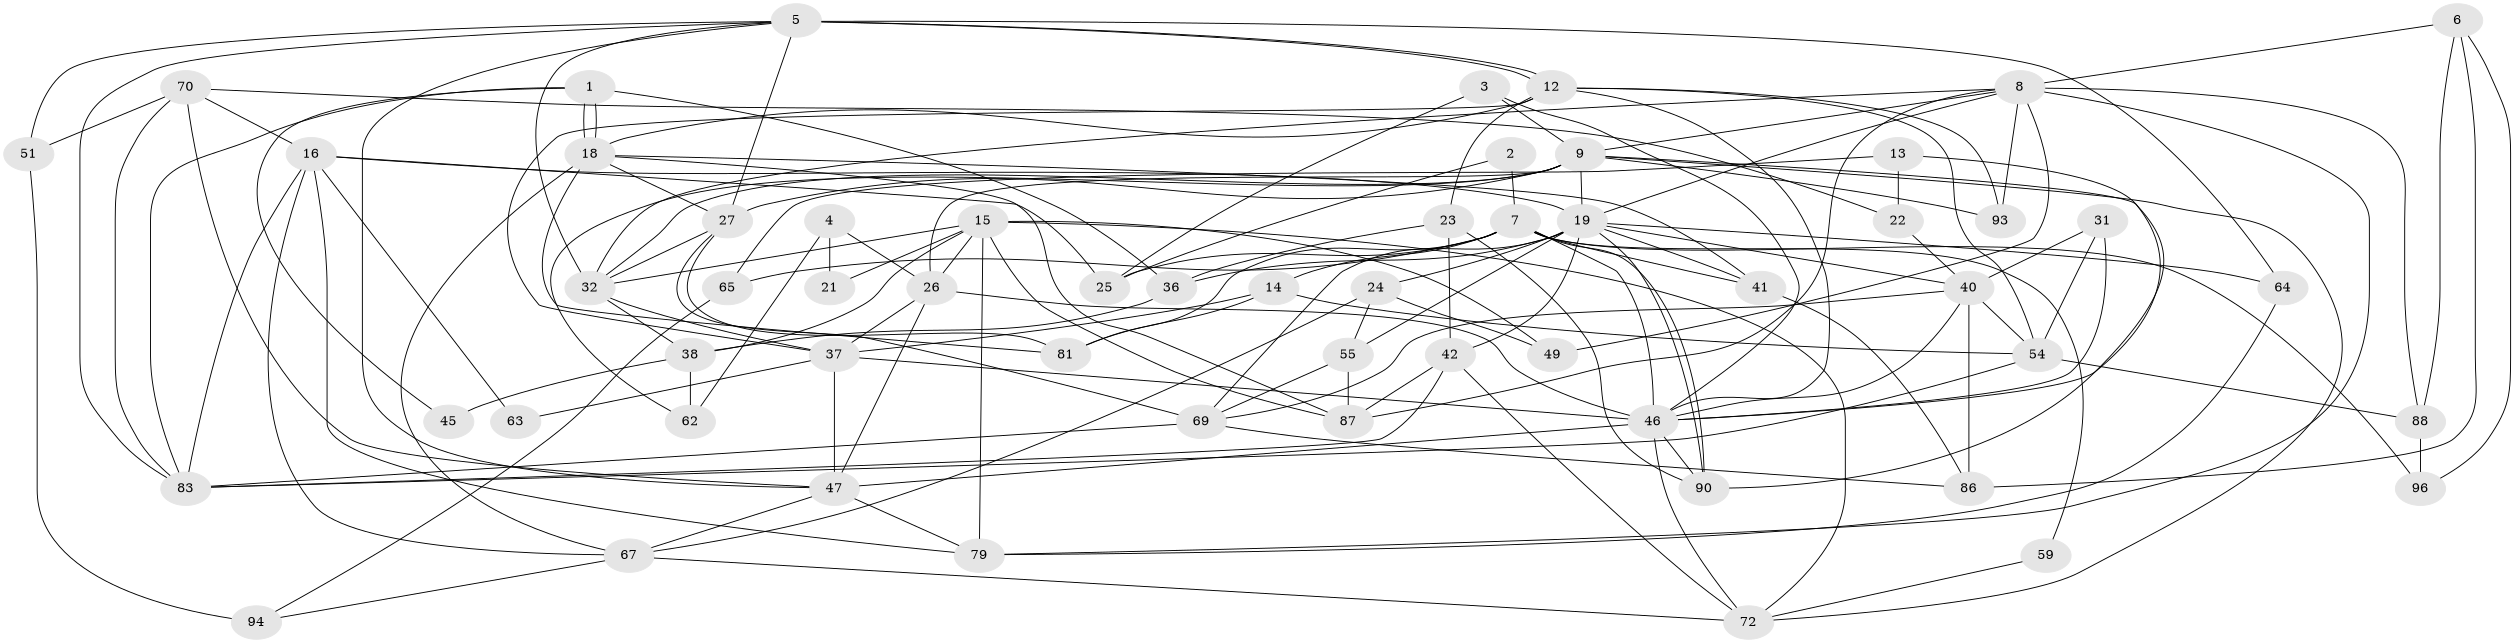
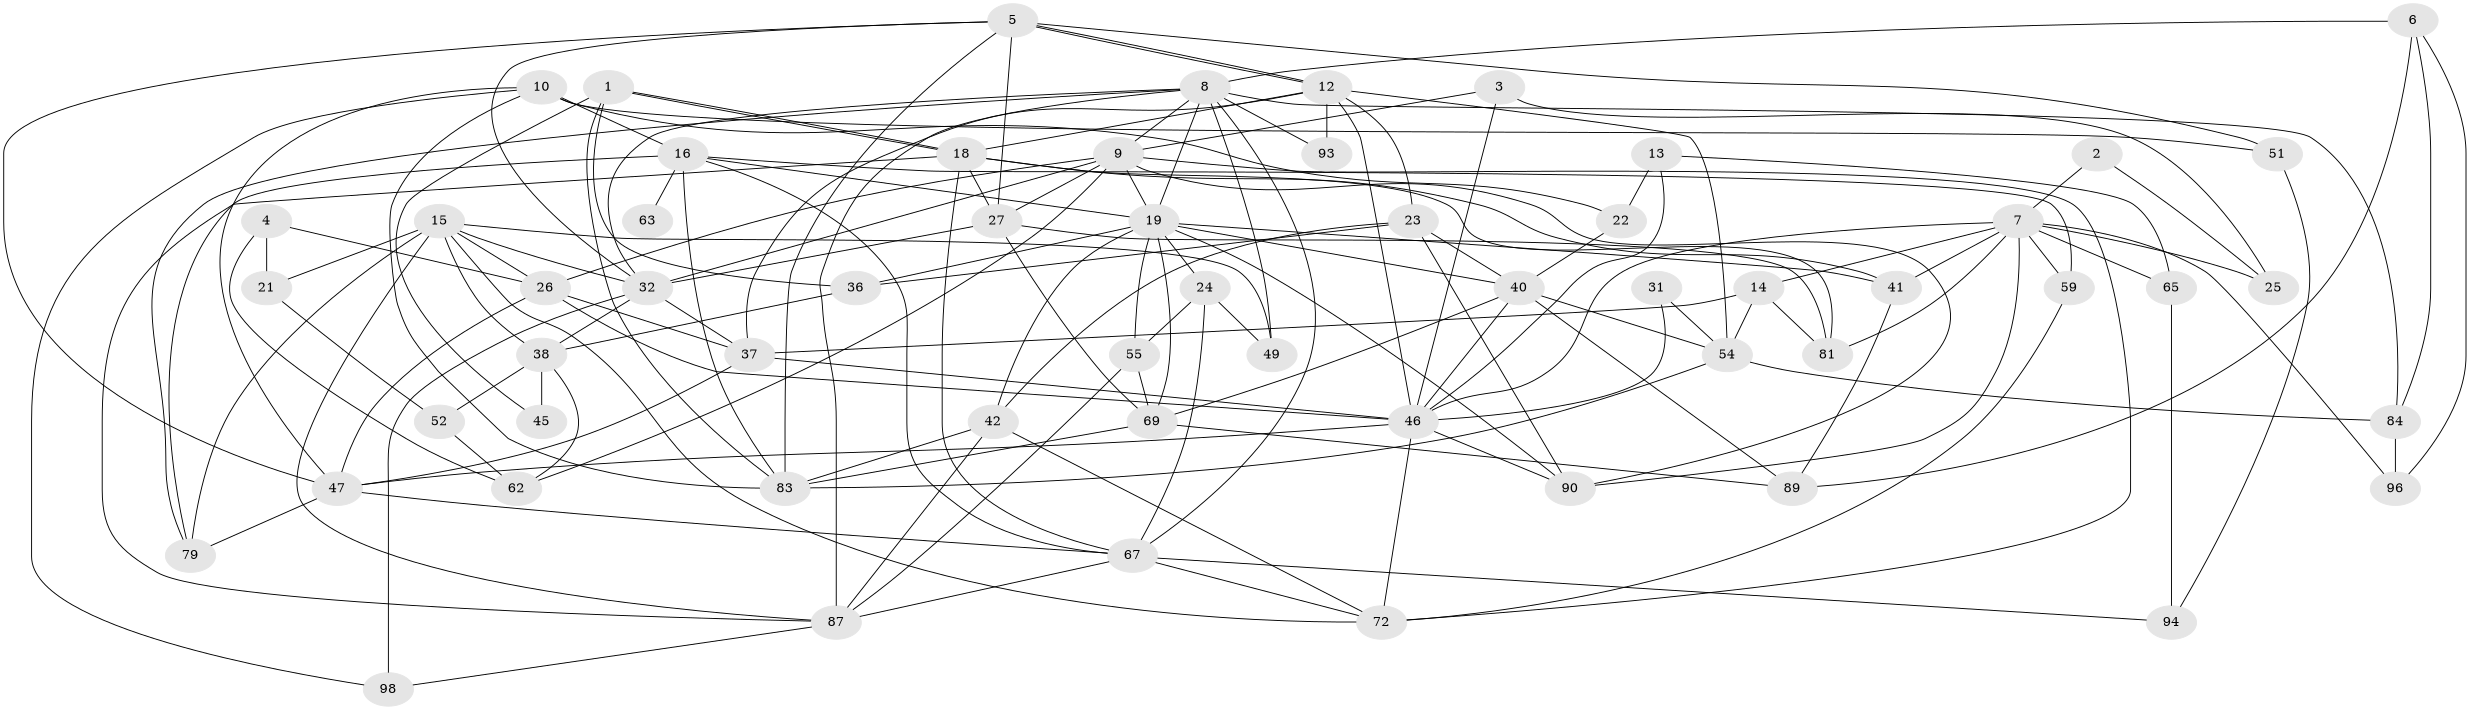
node "70": label "70" -> "10"
edge "16" -- "25": now "16" -- "59"
edge "9" -- "93": removed
edge "31" -- "40": now "23" -- "40"
node "64": removed
edge "8" -- "67": added
edge "37" -- "63": removed
node "52": added
node "88": label "88" -> "84"
node "86": label "86" -> "89"
edge "67" -- "87": added
node "98": added
